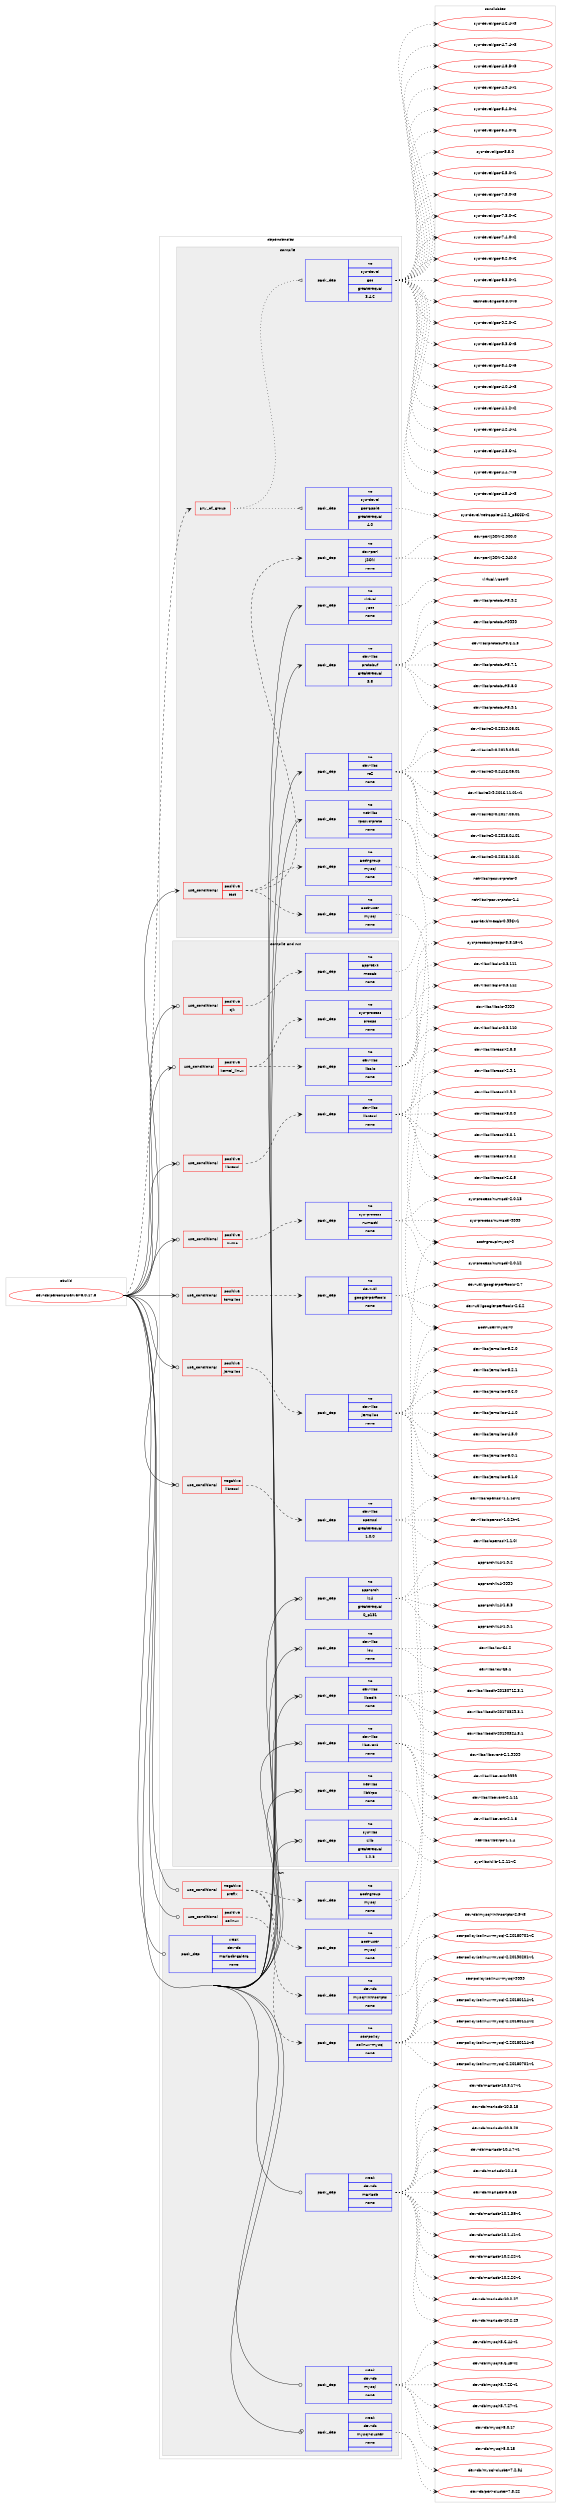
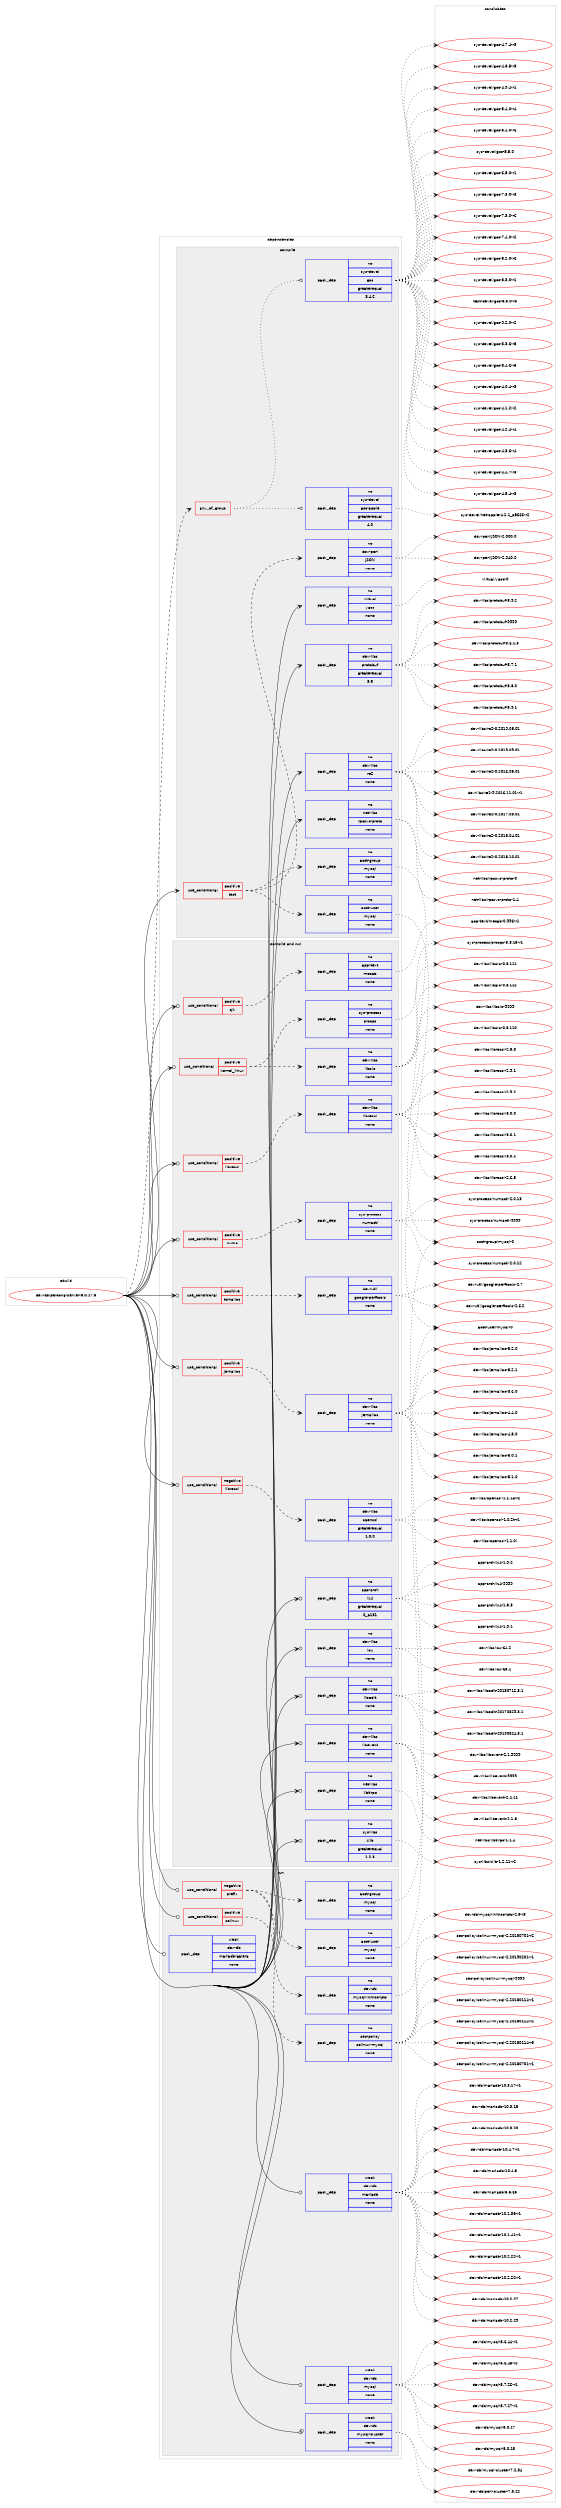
node "sys-devel/gcc-4.6.4-r3": removed
node "dev-libs/re2-0.2416.05.01": label "dev-libs/re2-0.2416.05.01" -> "dev-libs/re2-0.2016.05.01"
